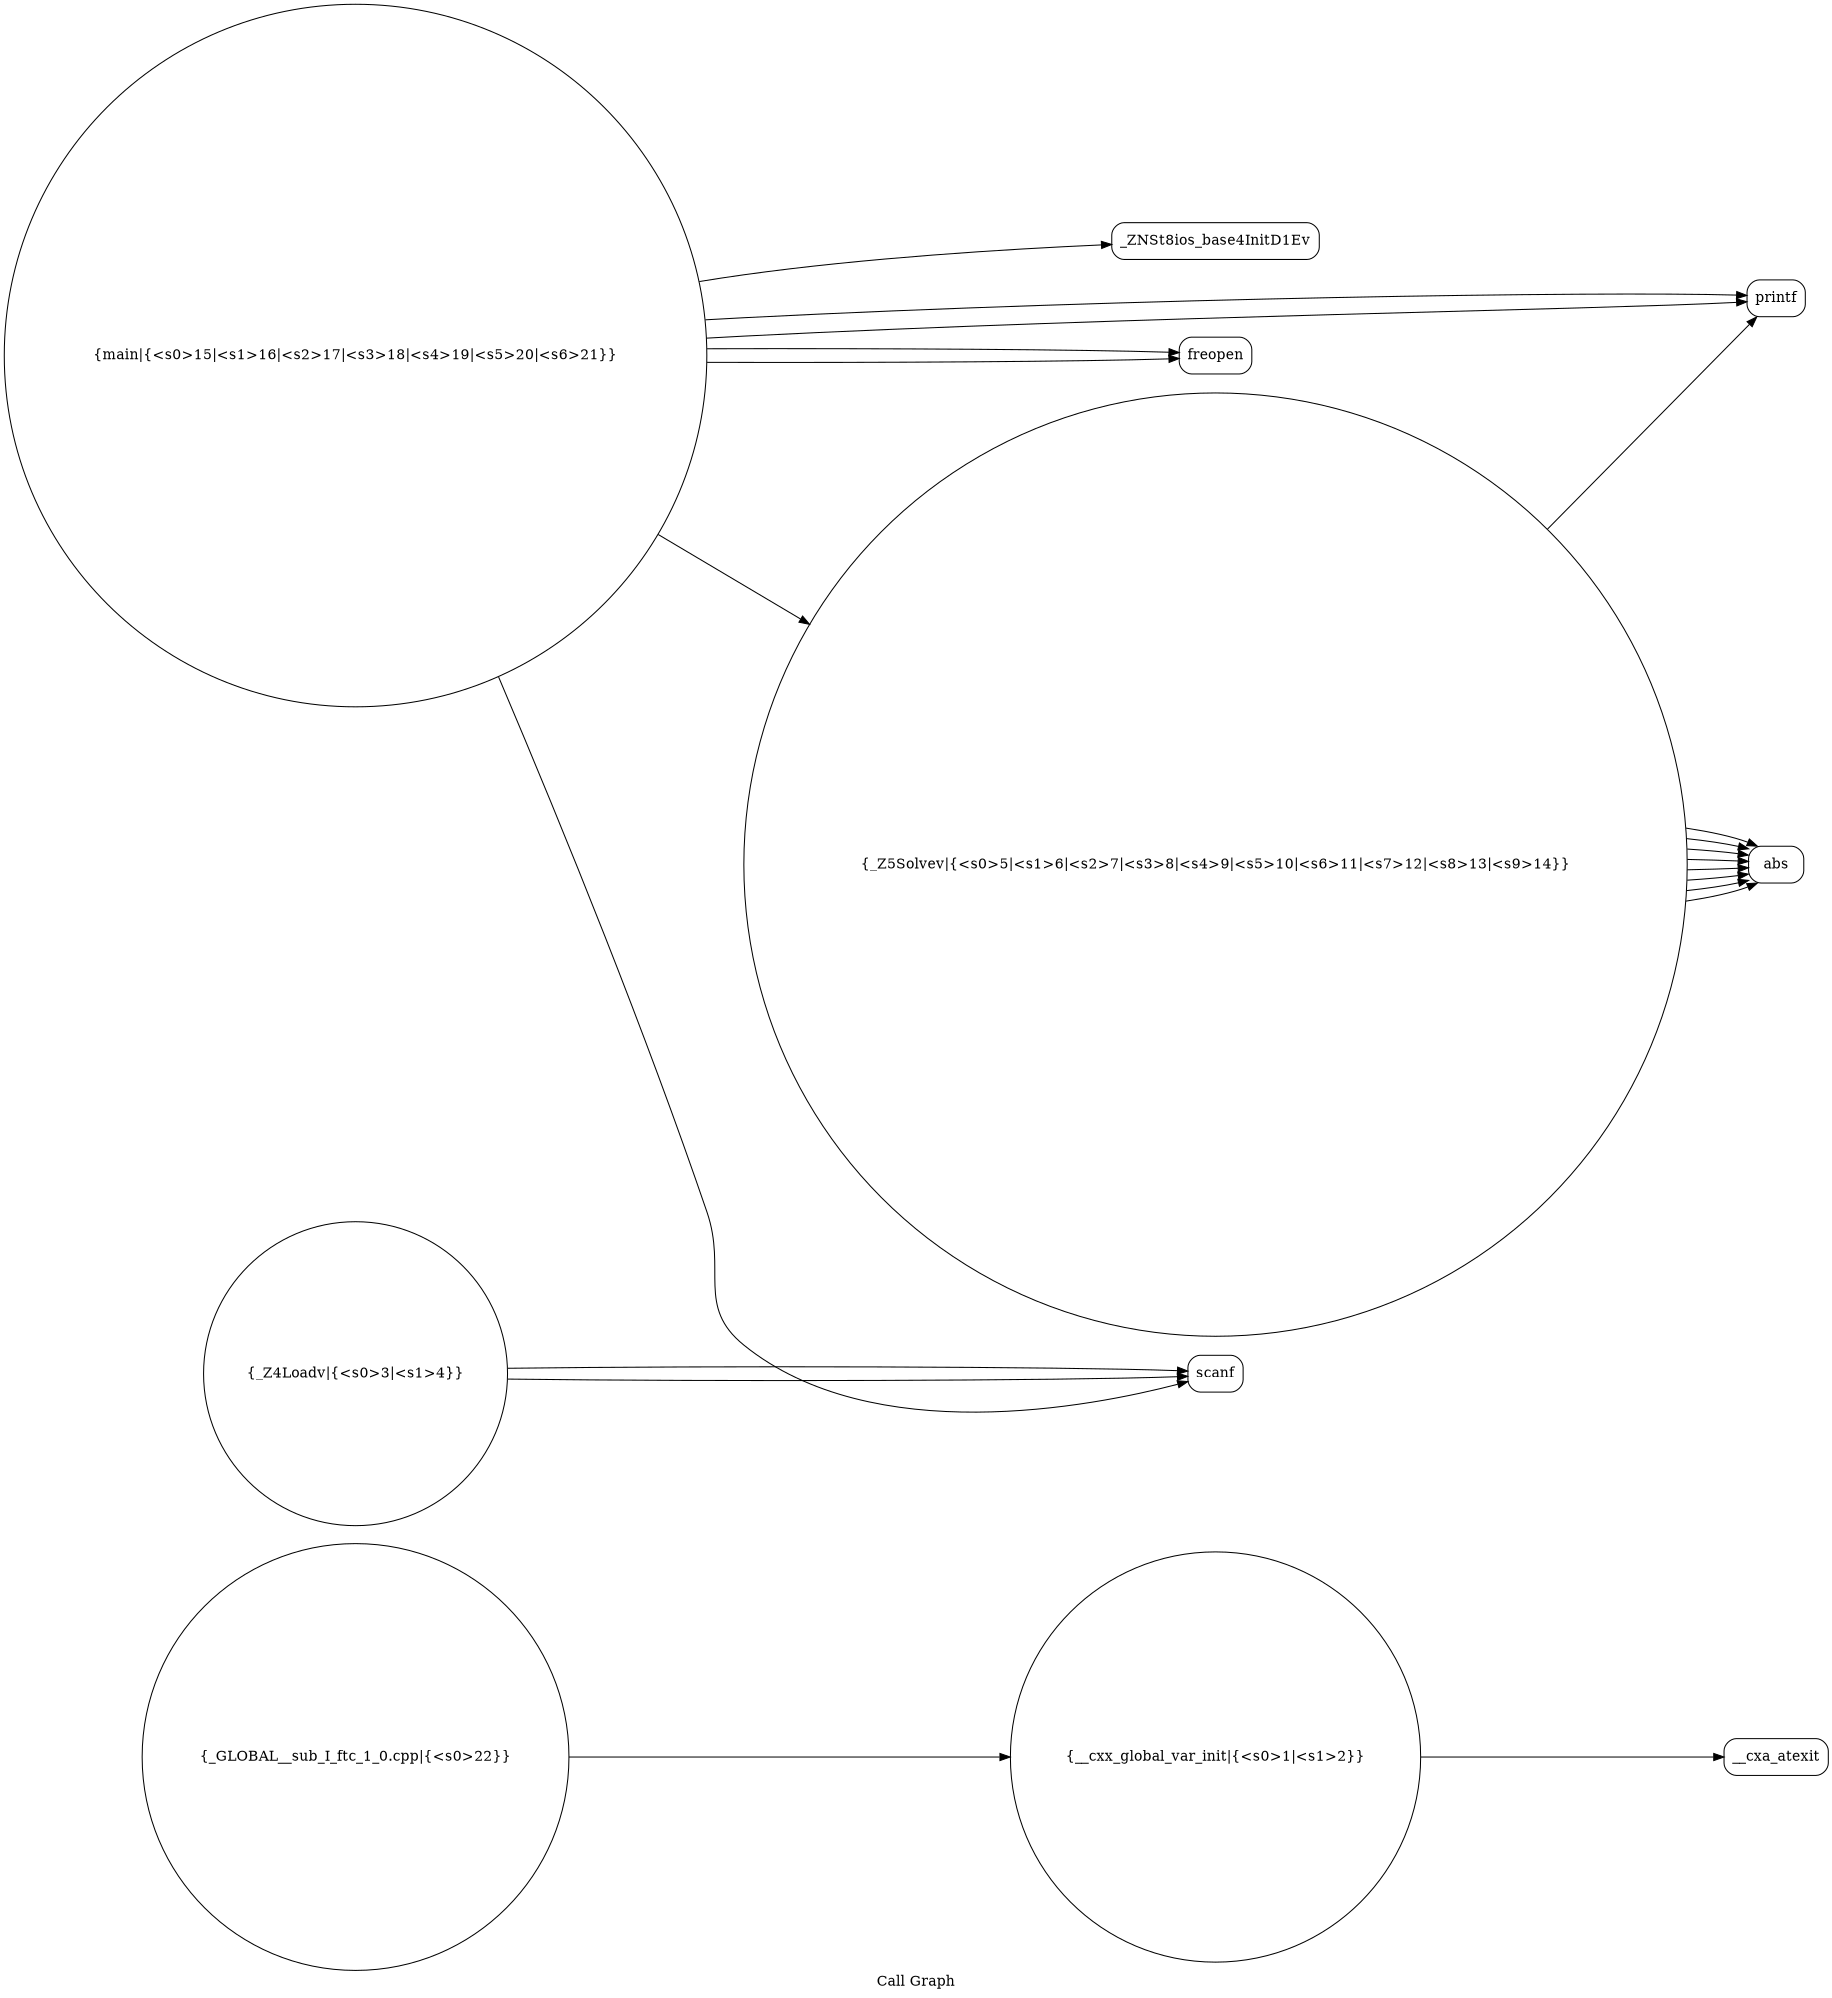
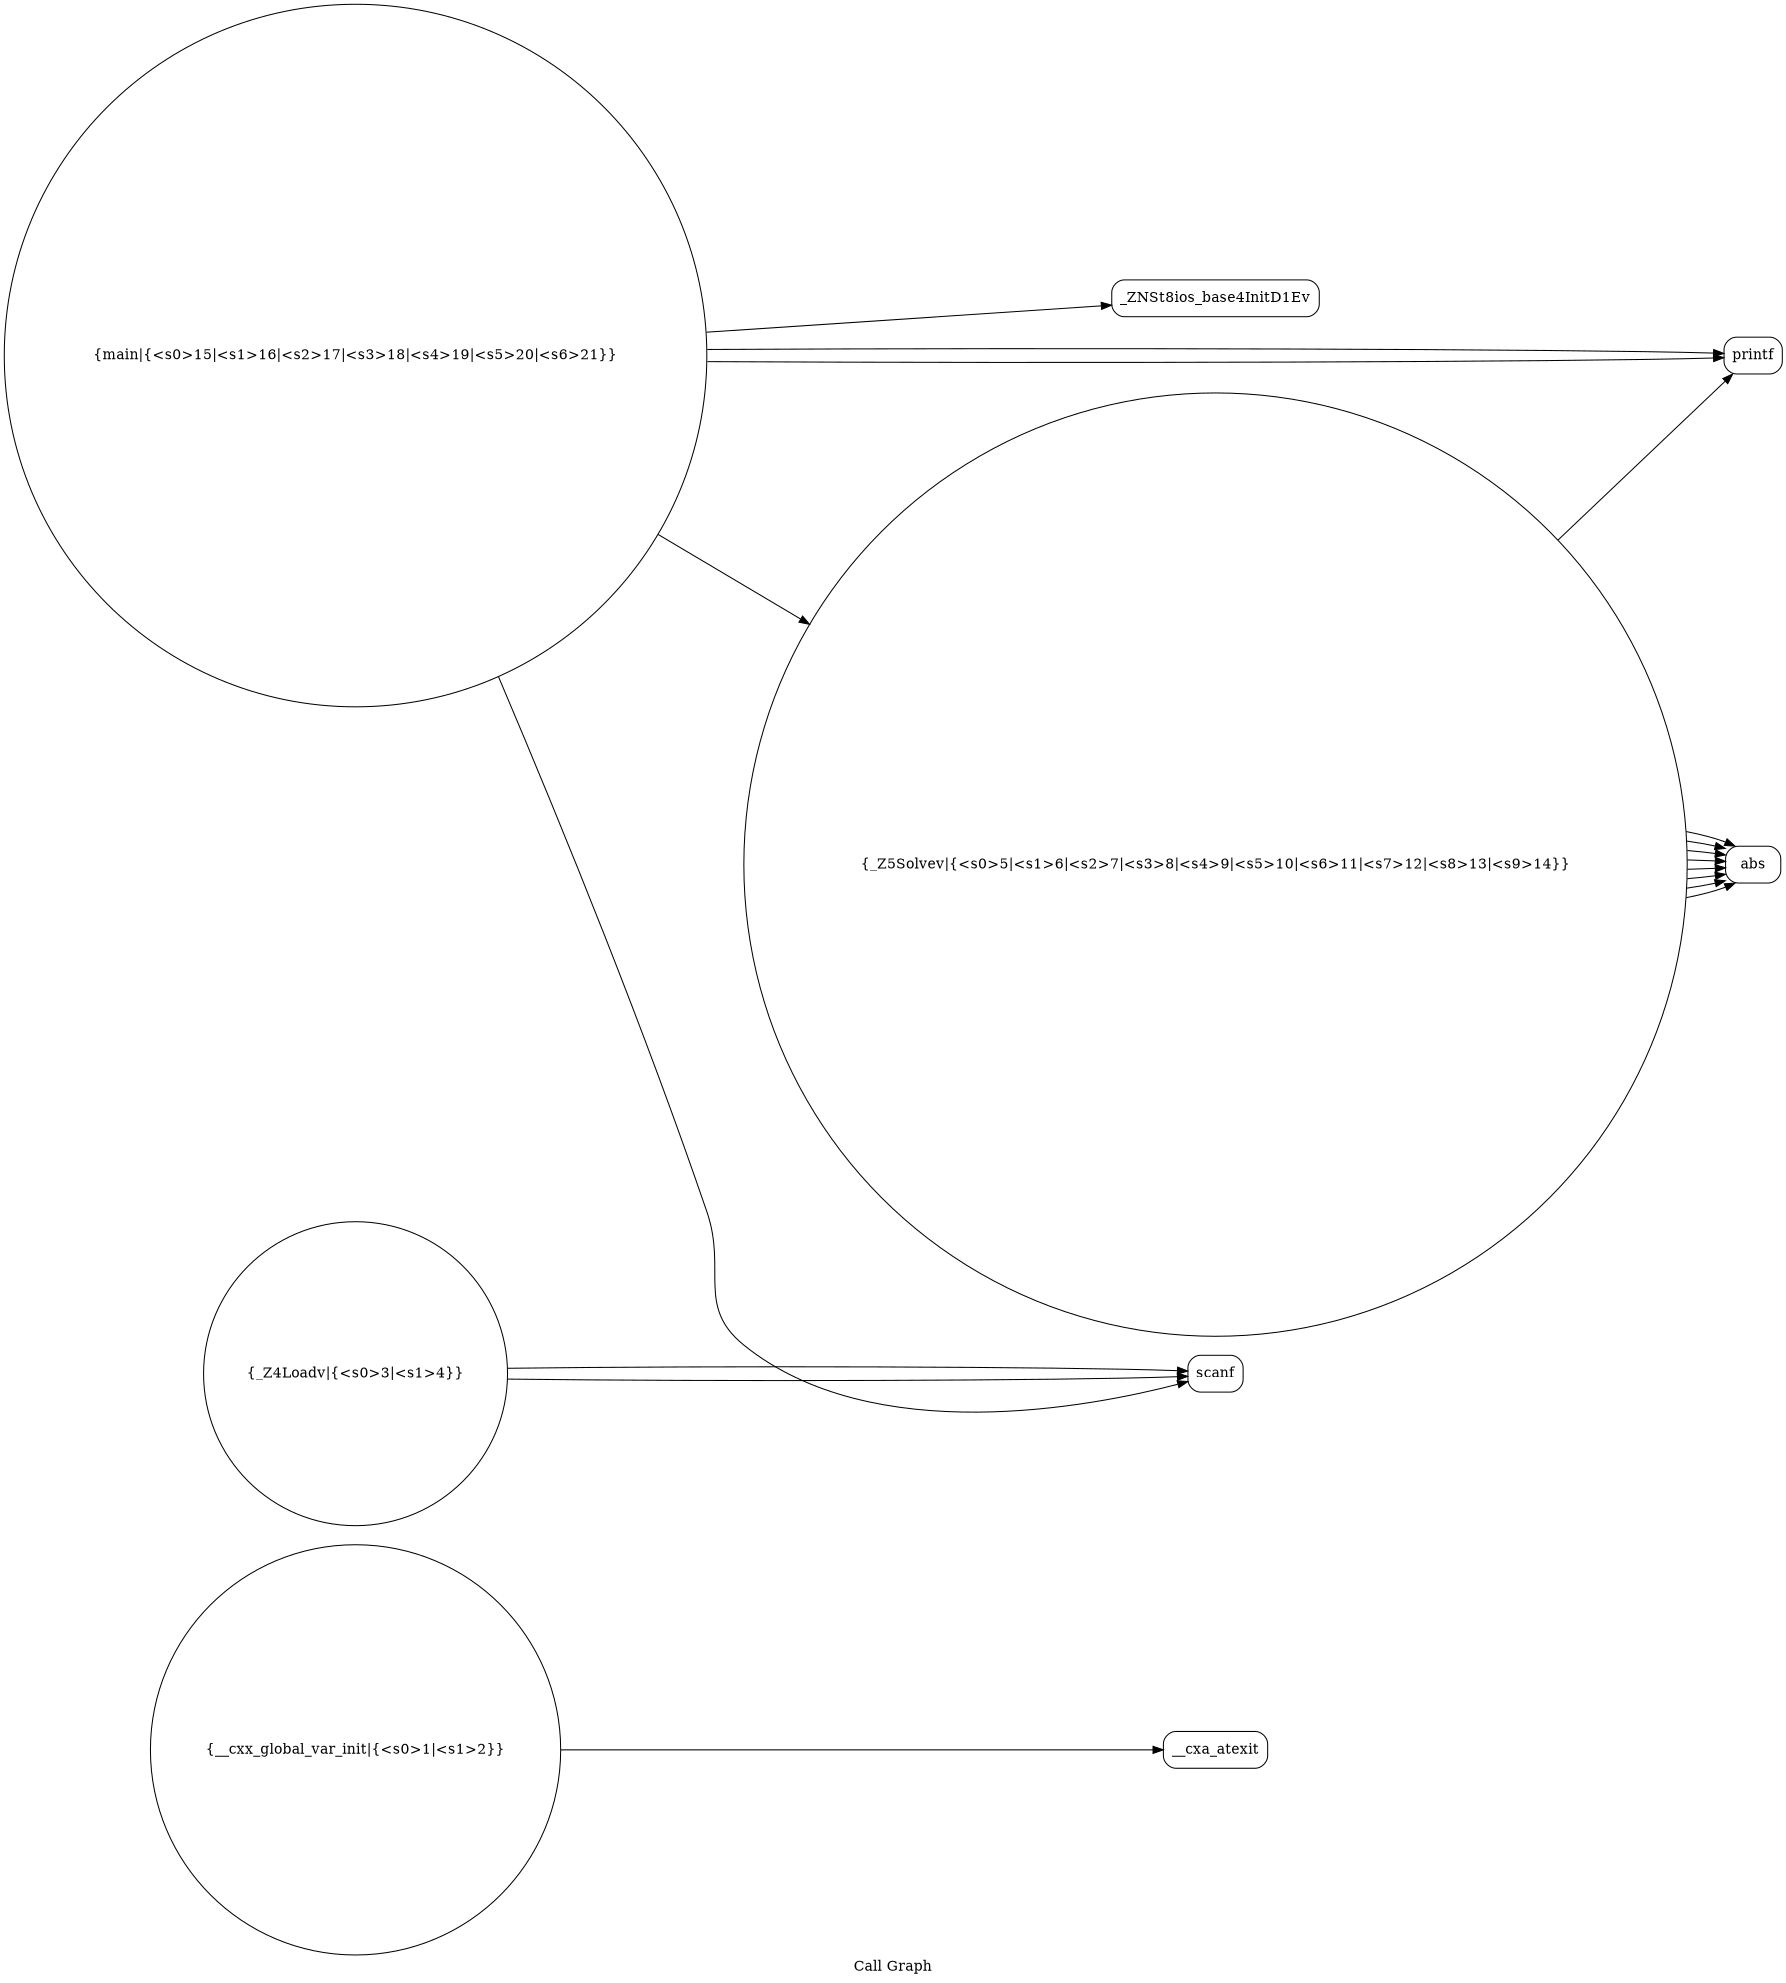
node "freopen": removed
node "{_GLOBAL__sub_I_ftc_1_0.cpp|{<s0>22}}": removed
